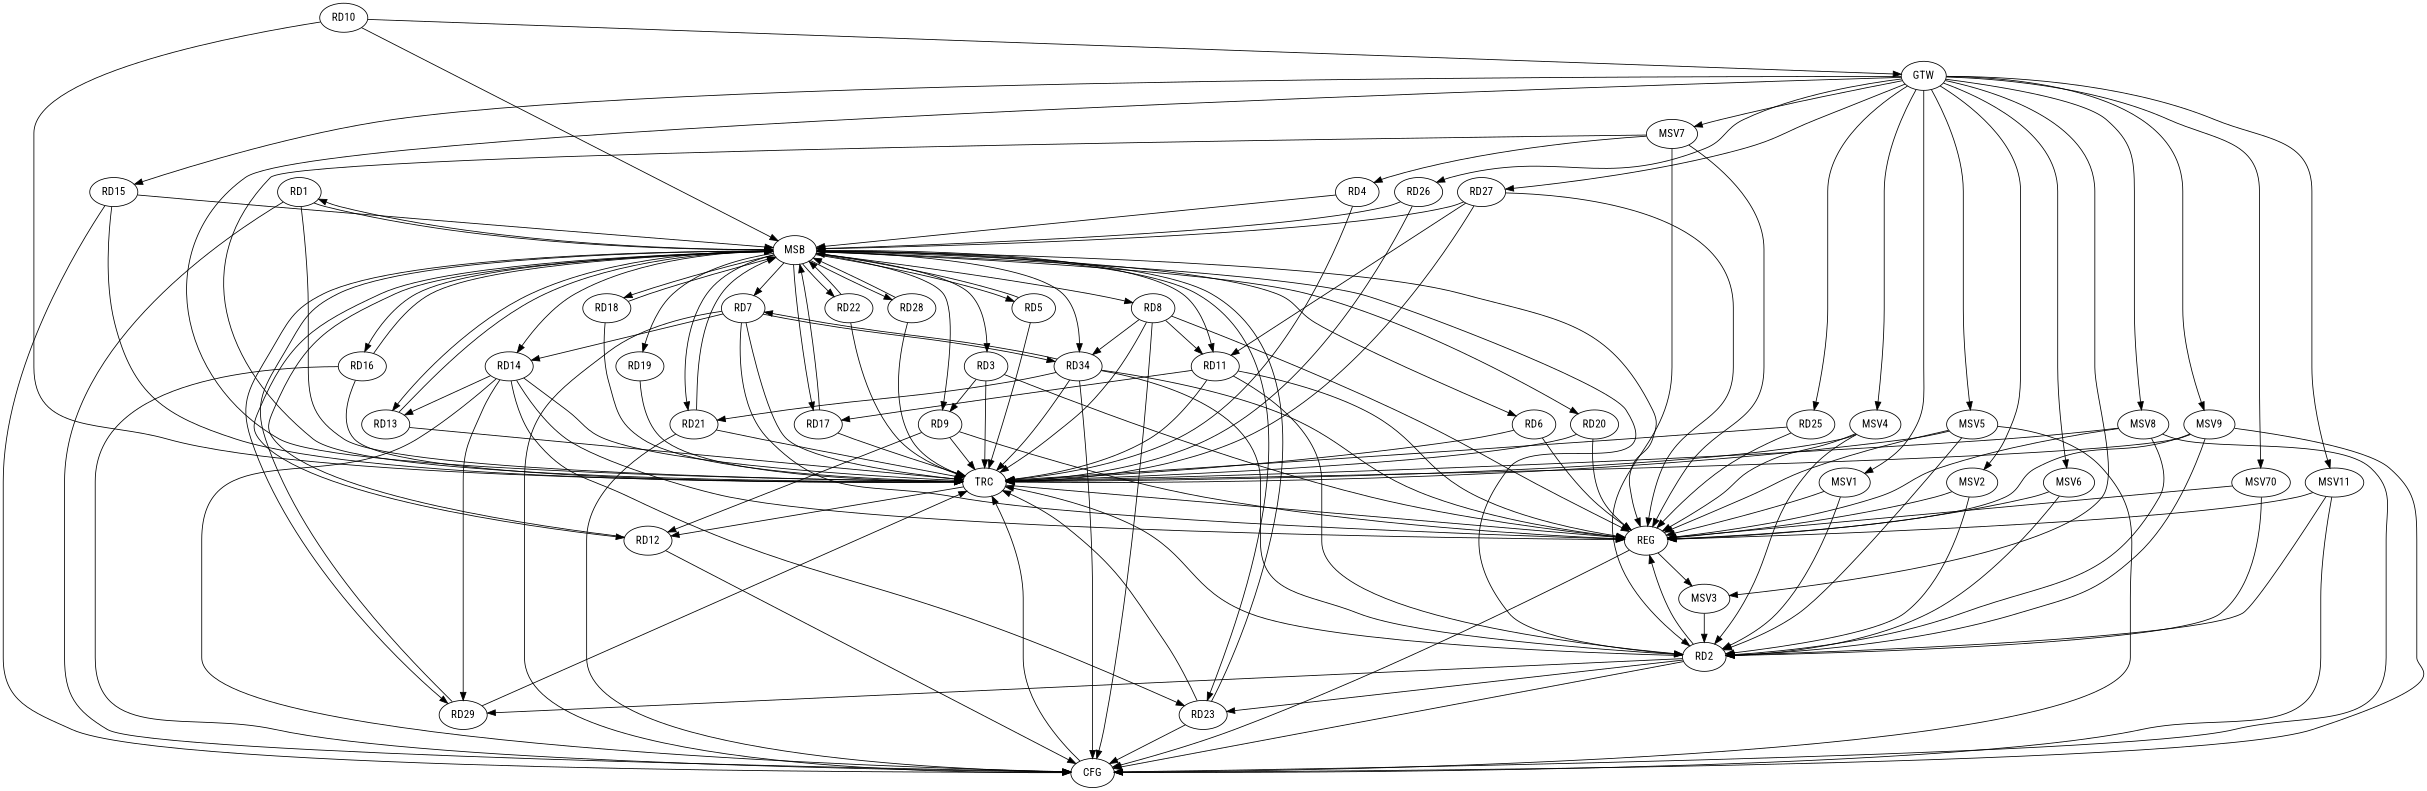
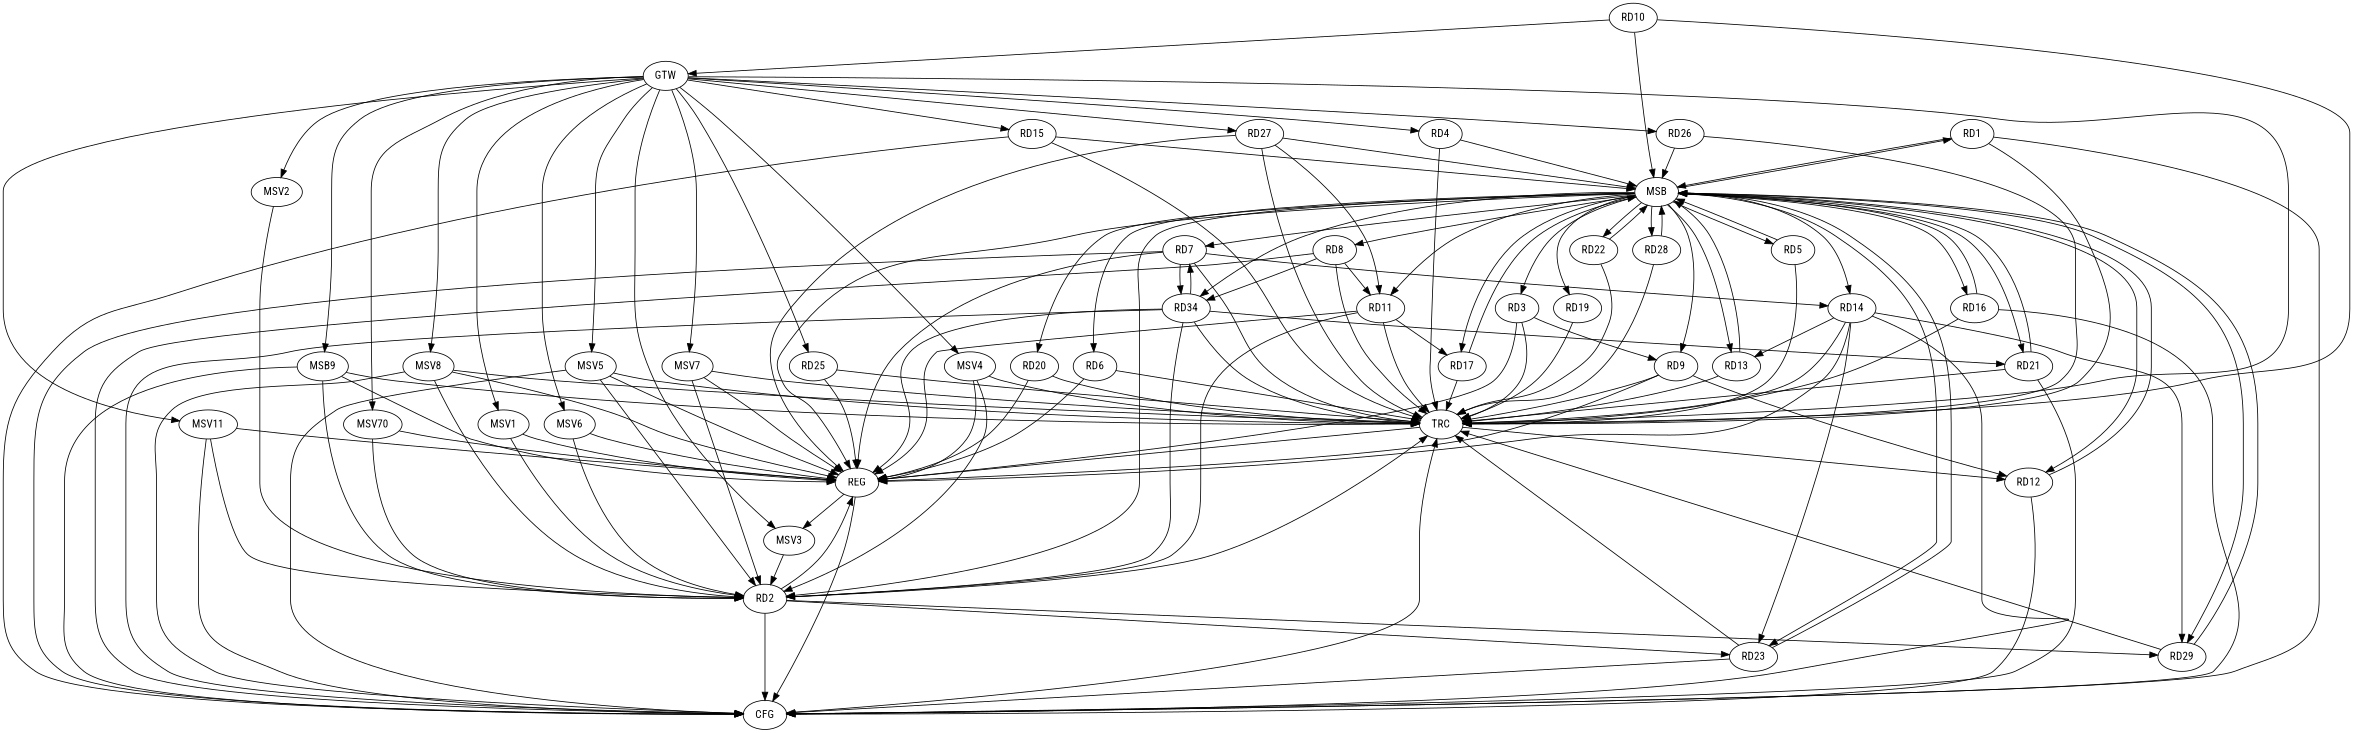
edge "MSV7" -> "RD4": now "GTW" -> "RD4"
node "RD18": removed
edge "RD8" -> "REG": removed
node "MSV9": label "MSV9" -> "MSB9"
edge "MSV2" -> "REG": removed
